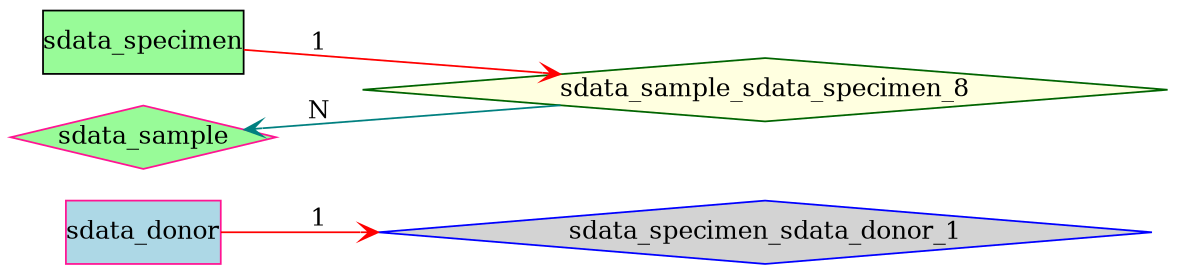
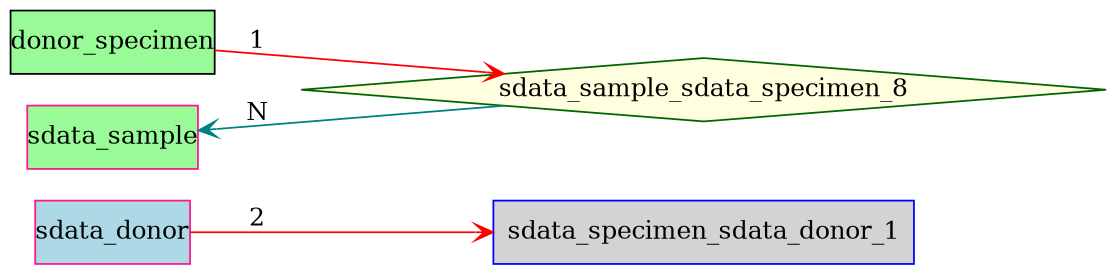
node "sdata_specimen": label "sdata_specimen" -> "donor_specimen"
node "sdata_sample": shape diamond -> box
edge "sdata_donor" -> "sdata_specimen_sdata_donor_1": label "1" -> "2"
node "sdata_specimen_sdata_donor_1": shape diamond -> box
